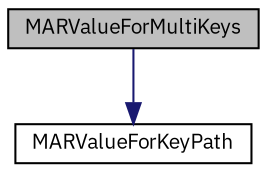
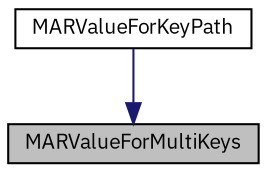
edge "MARValueForMultiKeys" -> "MARValueForKeyPath": reversed
